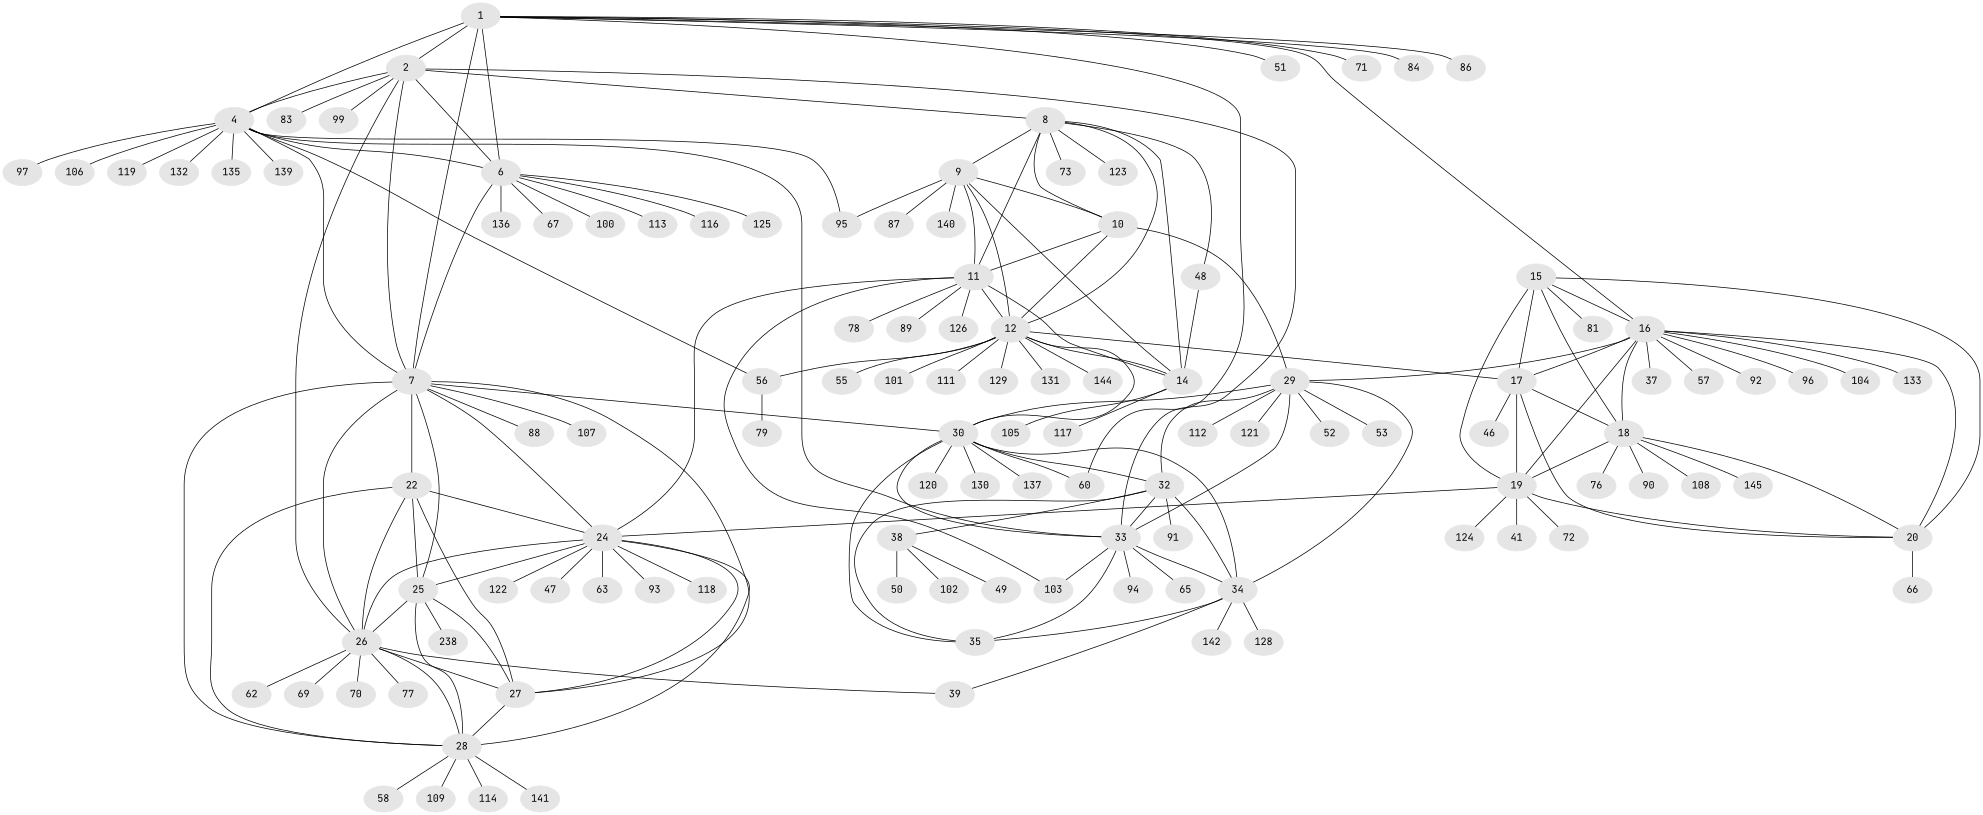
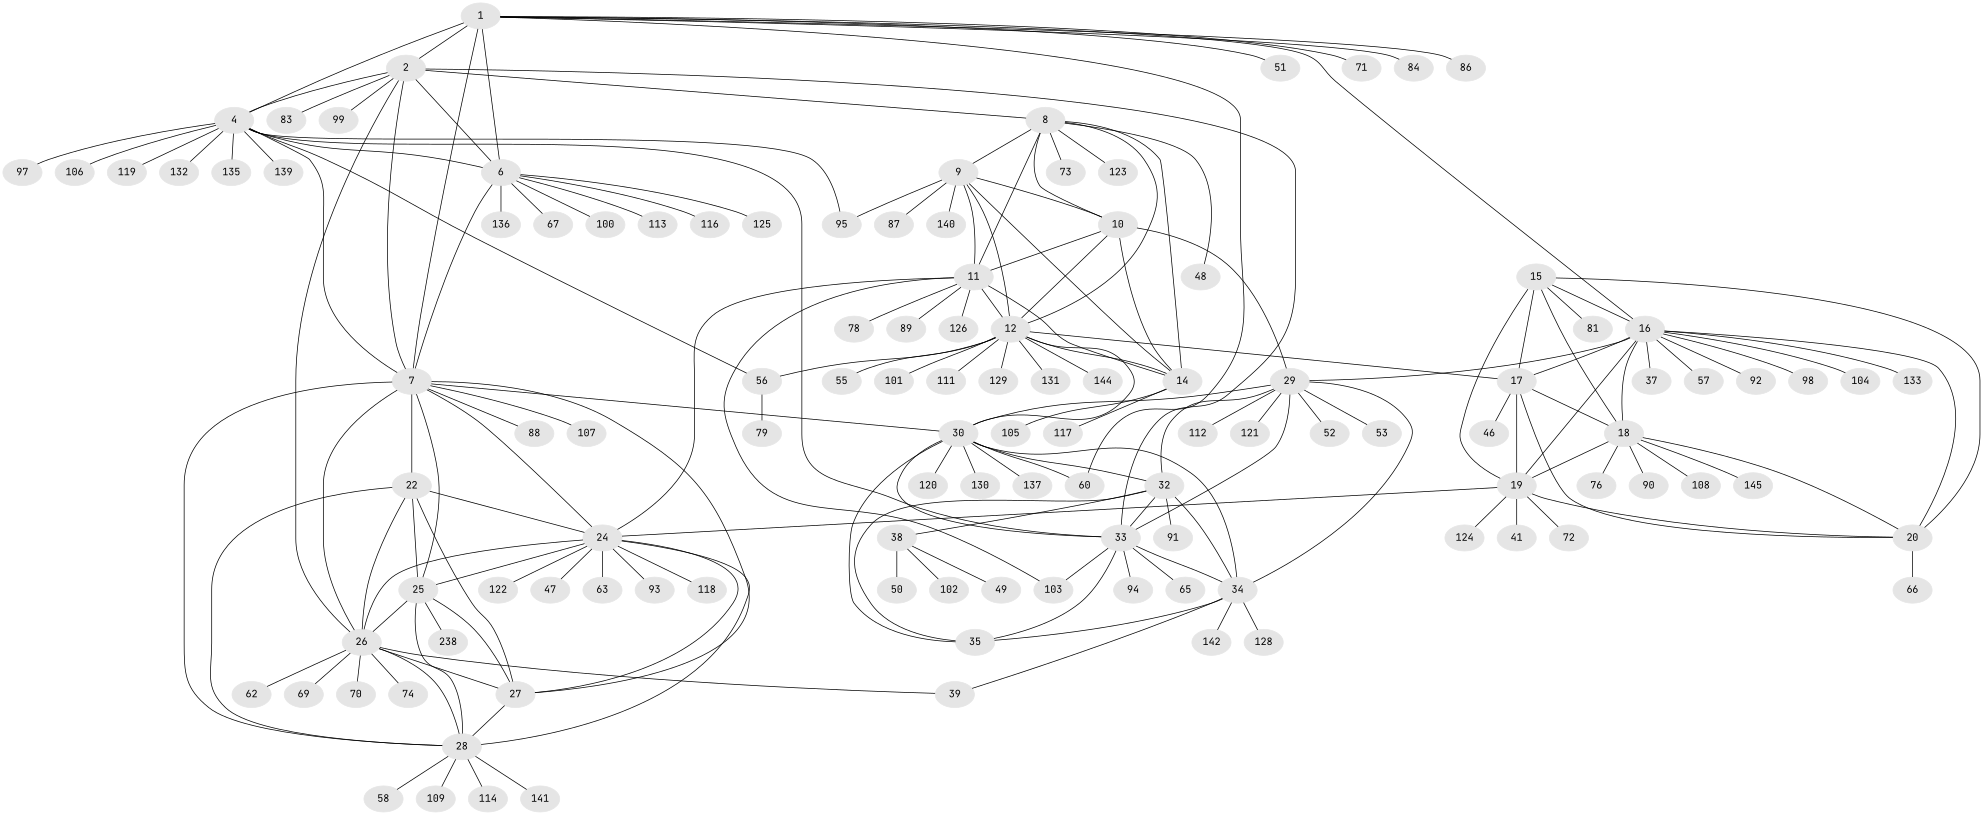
edge "48" -- "14": now "10" -- "14"
node "96": label "96" -> "98"
node "77": label "77" -> "74"
